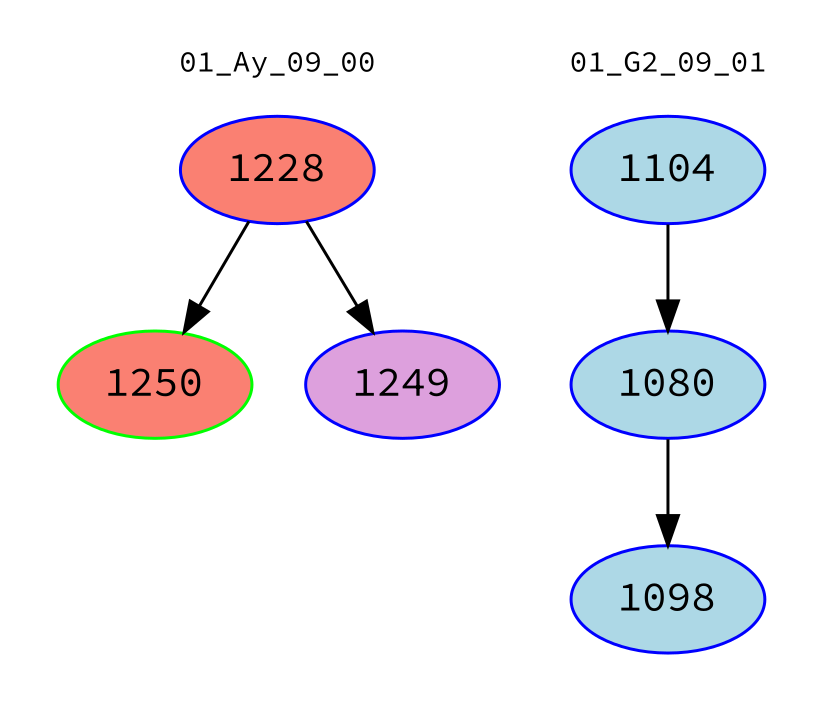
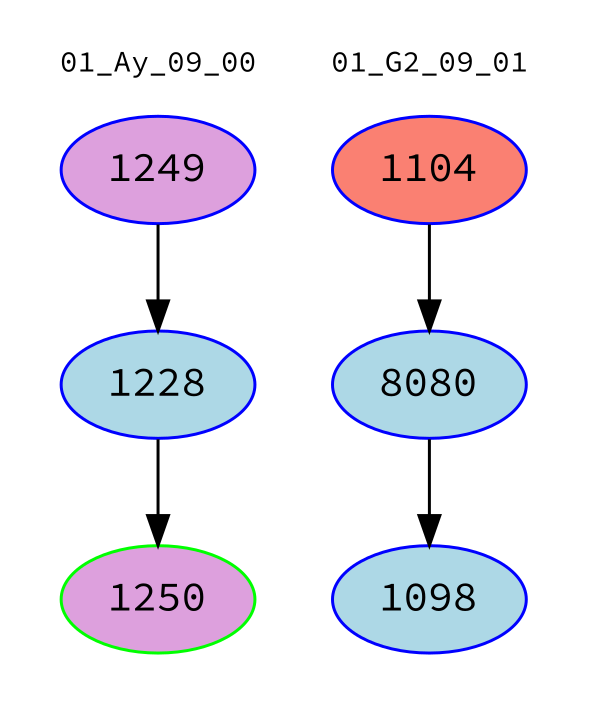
node "1228": fillcolor salmon -> lightblue
node "1104": fillcolor lightblue -> salmon
edge "1228" -> "1249": reversed
node "1250": fillcolor salmon -> plum
node "1080": label "1080" -> "8080"
